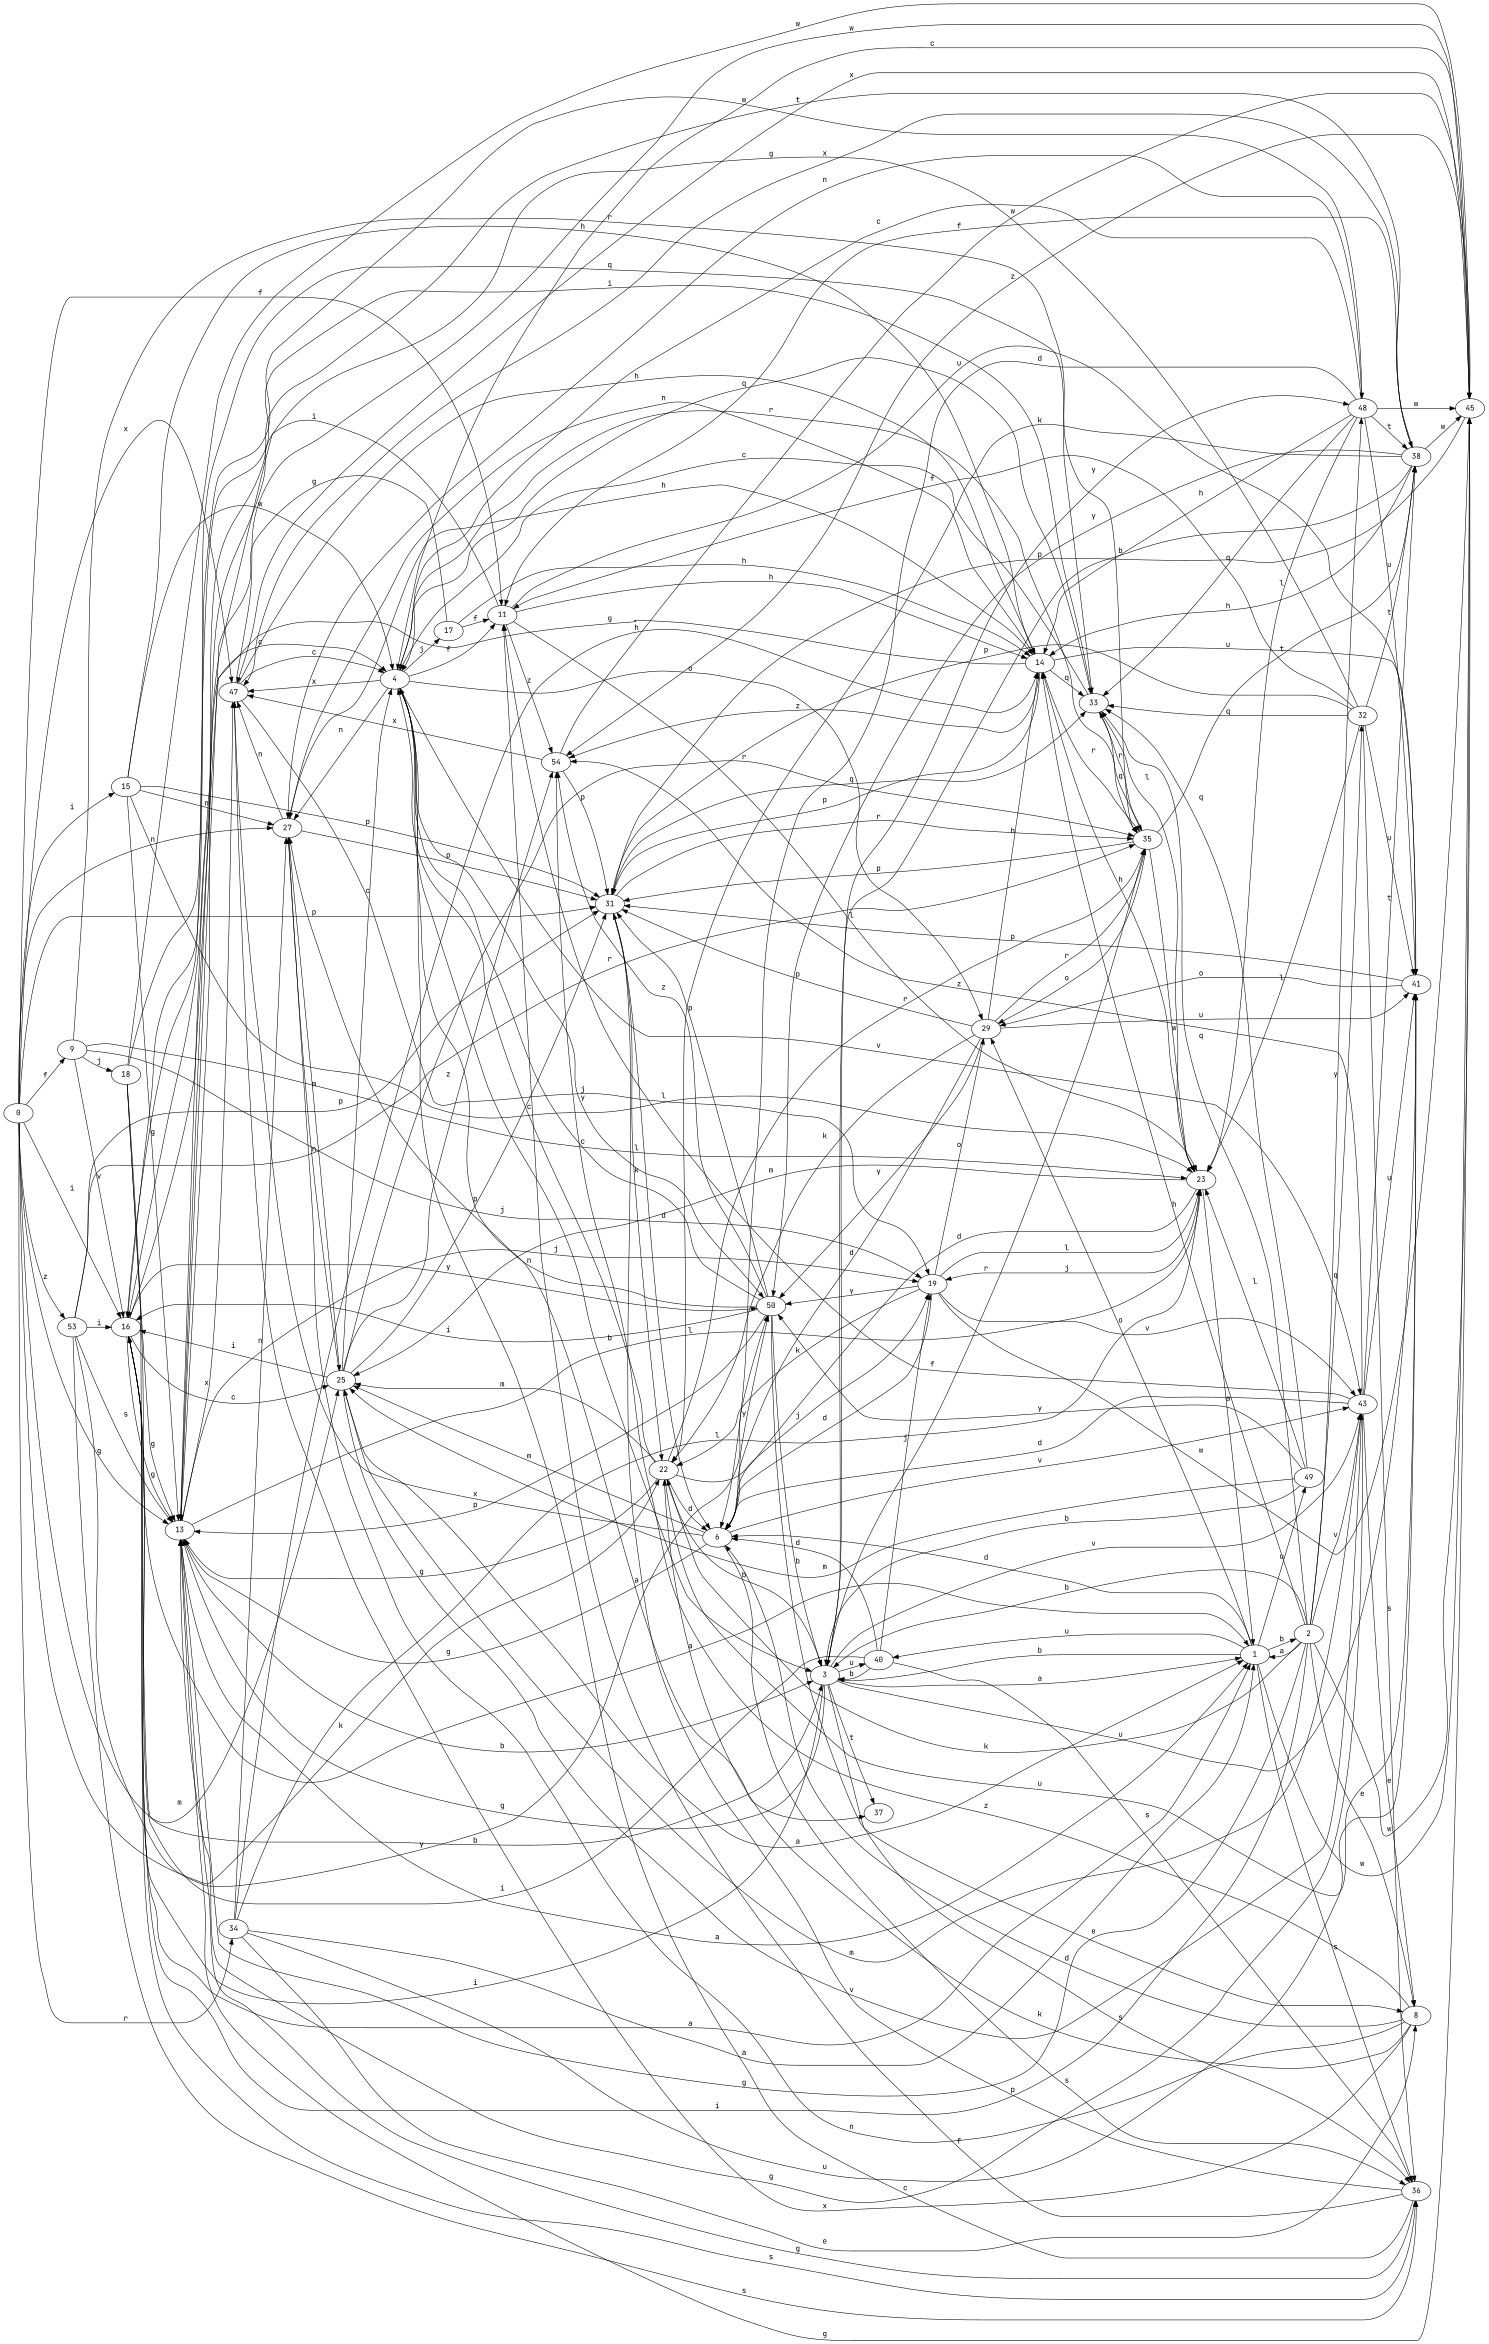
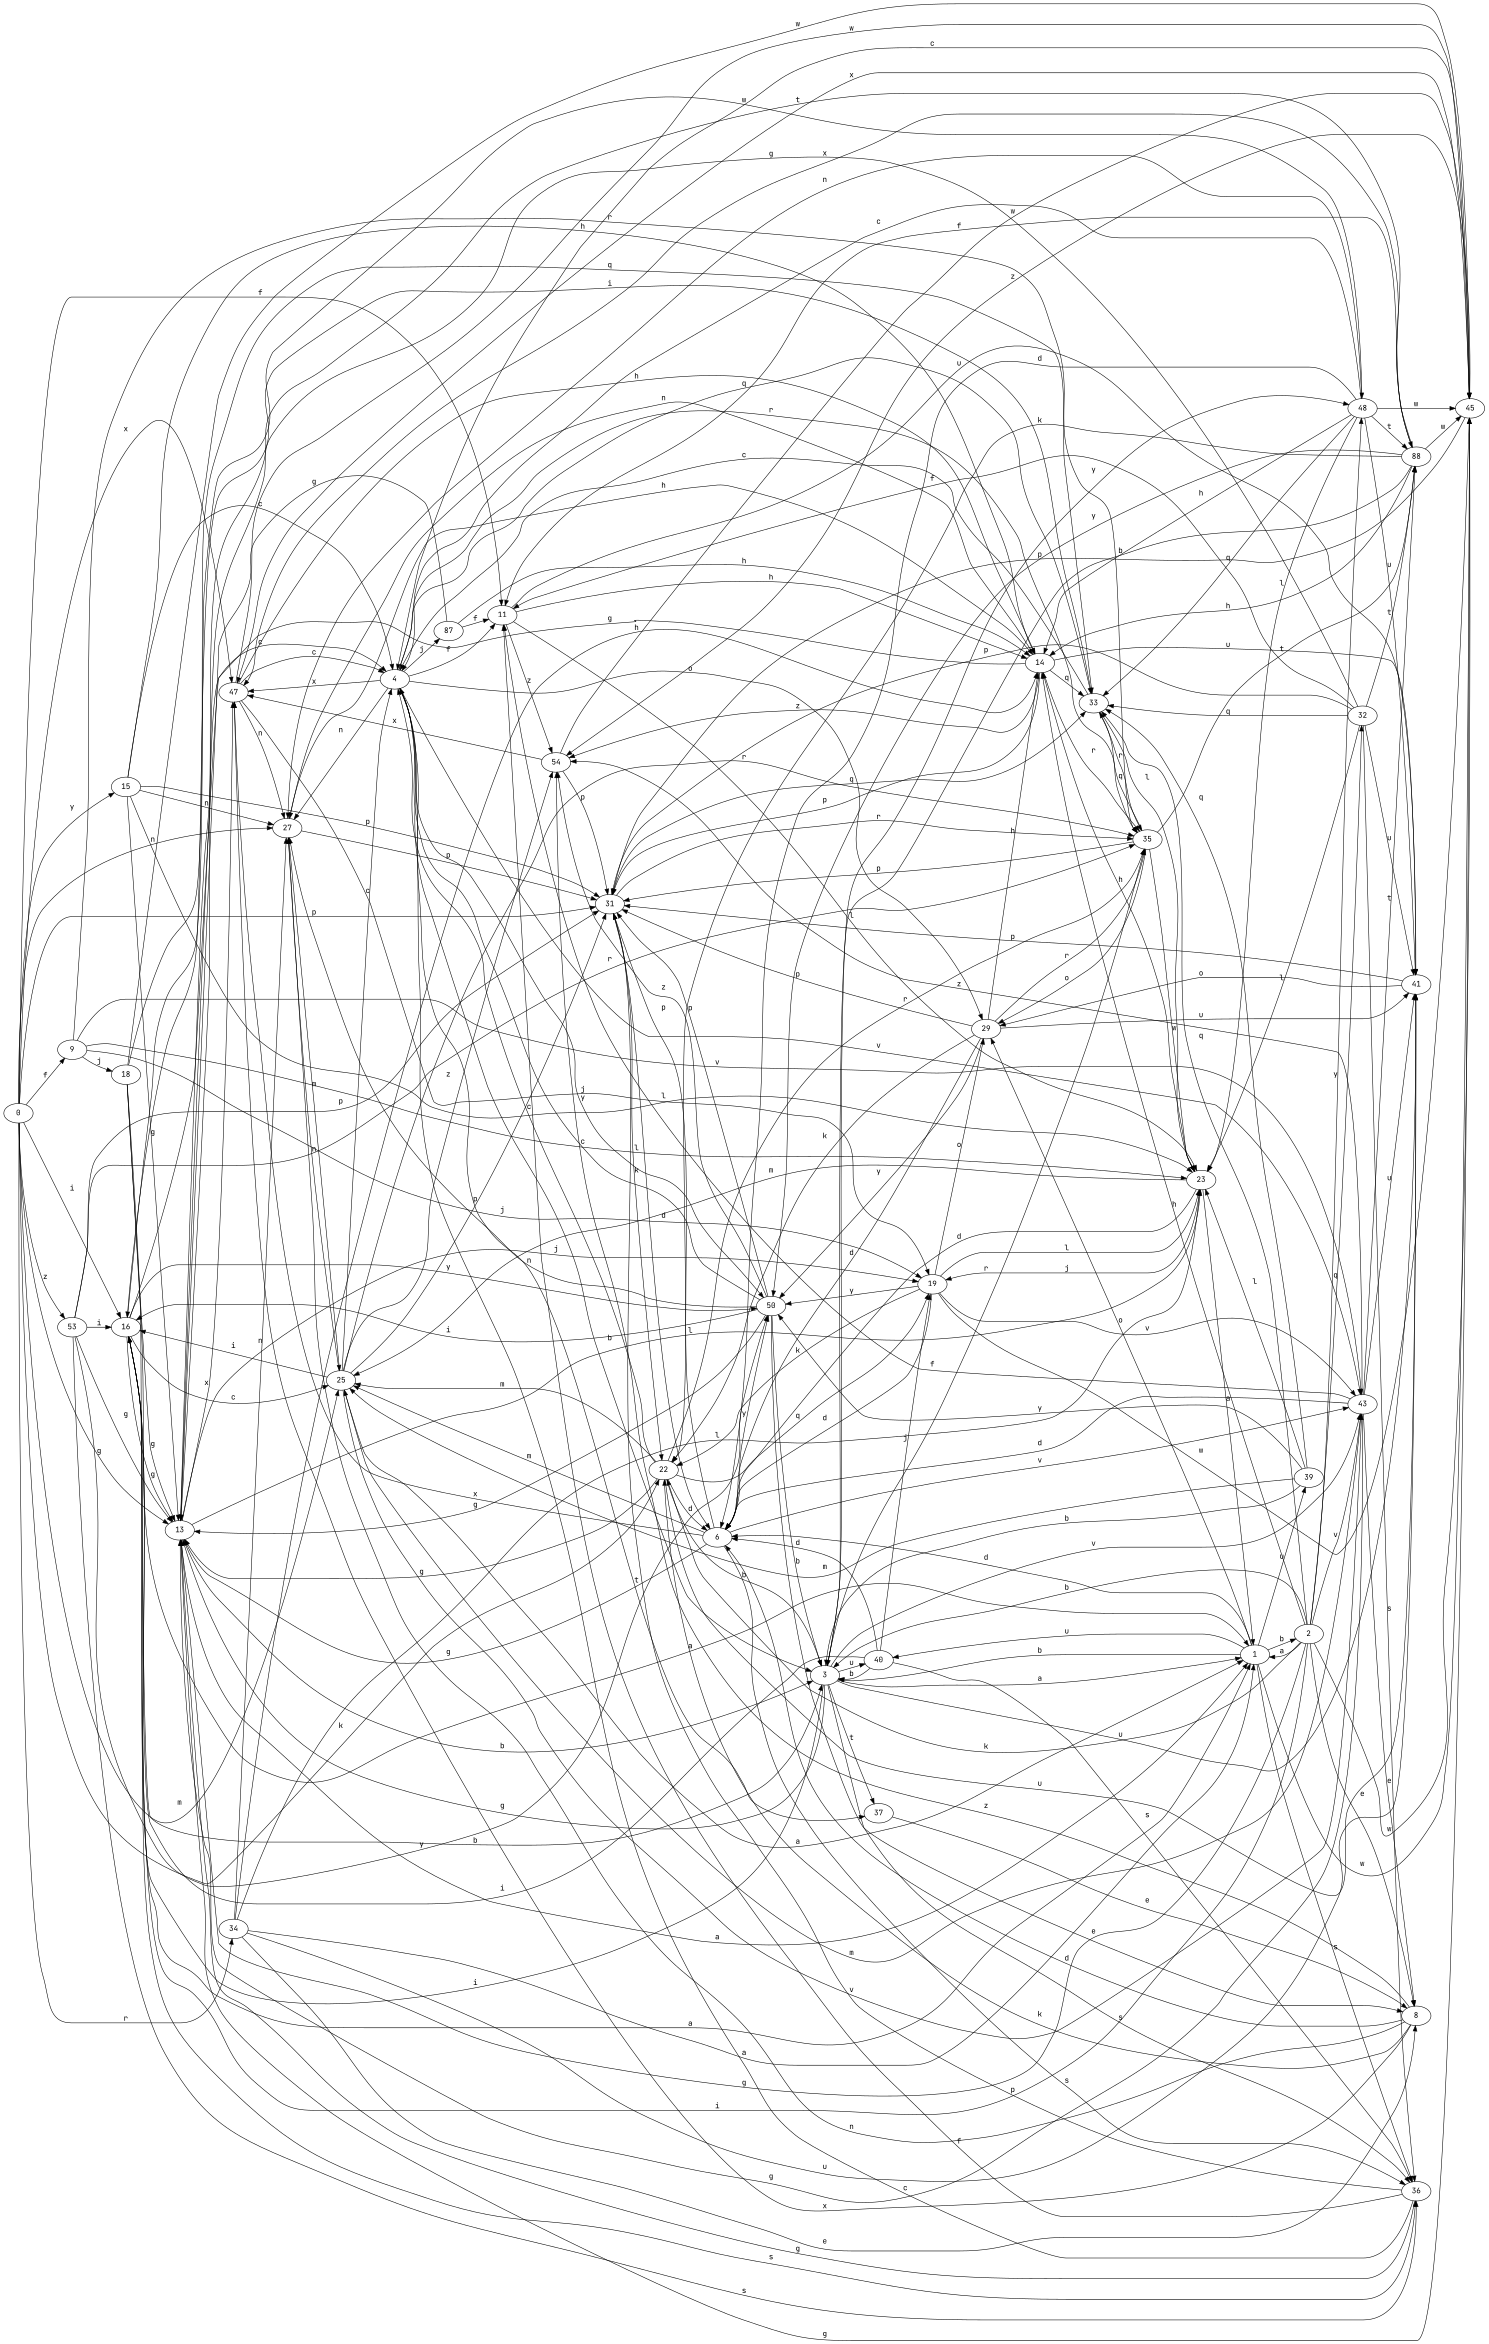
node "38": label "38" -> "88"
edge "15" -> "4": label "w" -> "c"
edge "11" -> "16": removed, label "i"
node "17": label "17" -> "87"
edge "27" -> "47": reversed
edge "0" -> "15": label "i" -> "y"
edge "6" -> "31": added, label "p"
edge "9" -> "16": now "9" -> "43"
edge "53" -> "13": label "s" -> "g"
edge "22" -> "19": label "j" -> "q"
node "49": label "49" -> "39"
edge "50" -> "13": label "p" -> "g"
edge "4" -> "37": label "a" -> "t"
edge "37" -> "8": added, label "e"
